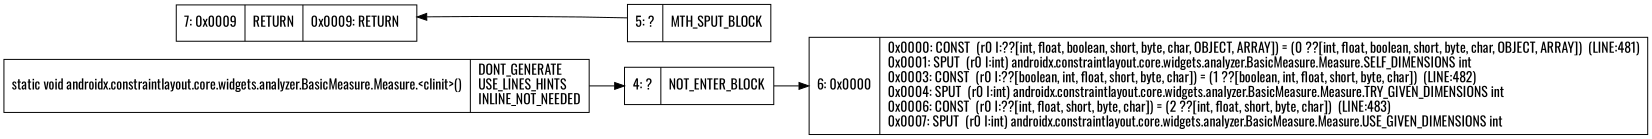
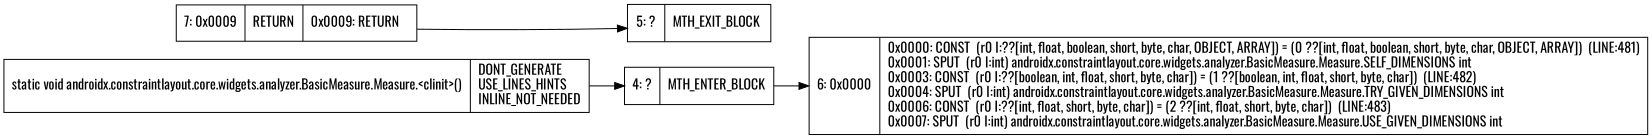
edge "5: ?" -> "7: 0x0009": reversed
node "5: ?": text "MTH_SPUT_BLOCK" -> "MTH_EXIT_BLOCK"
node "4: ?": text "NOT_ENTER_BLOCK" -> "MTH_ENTER_BLOCK"
